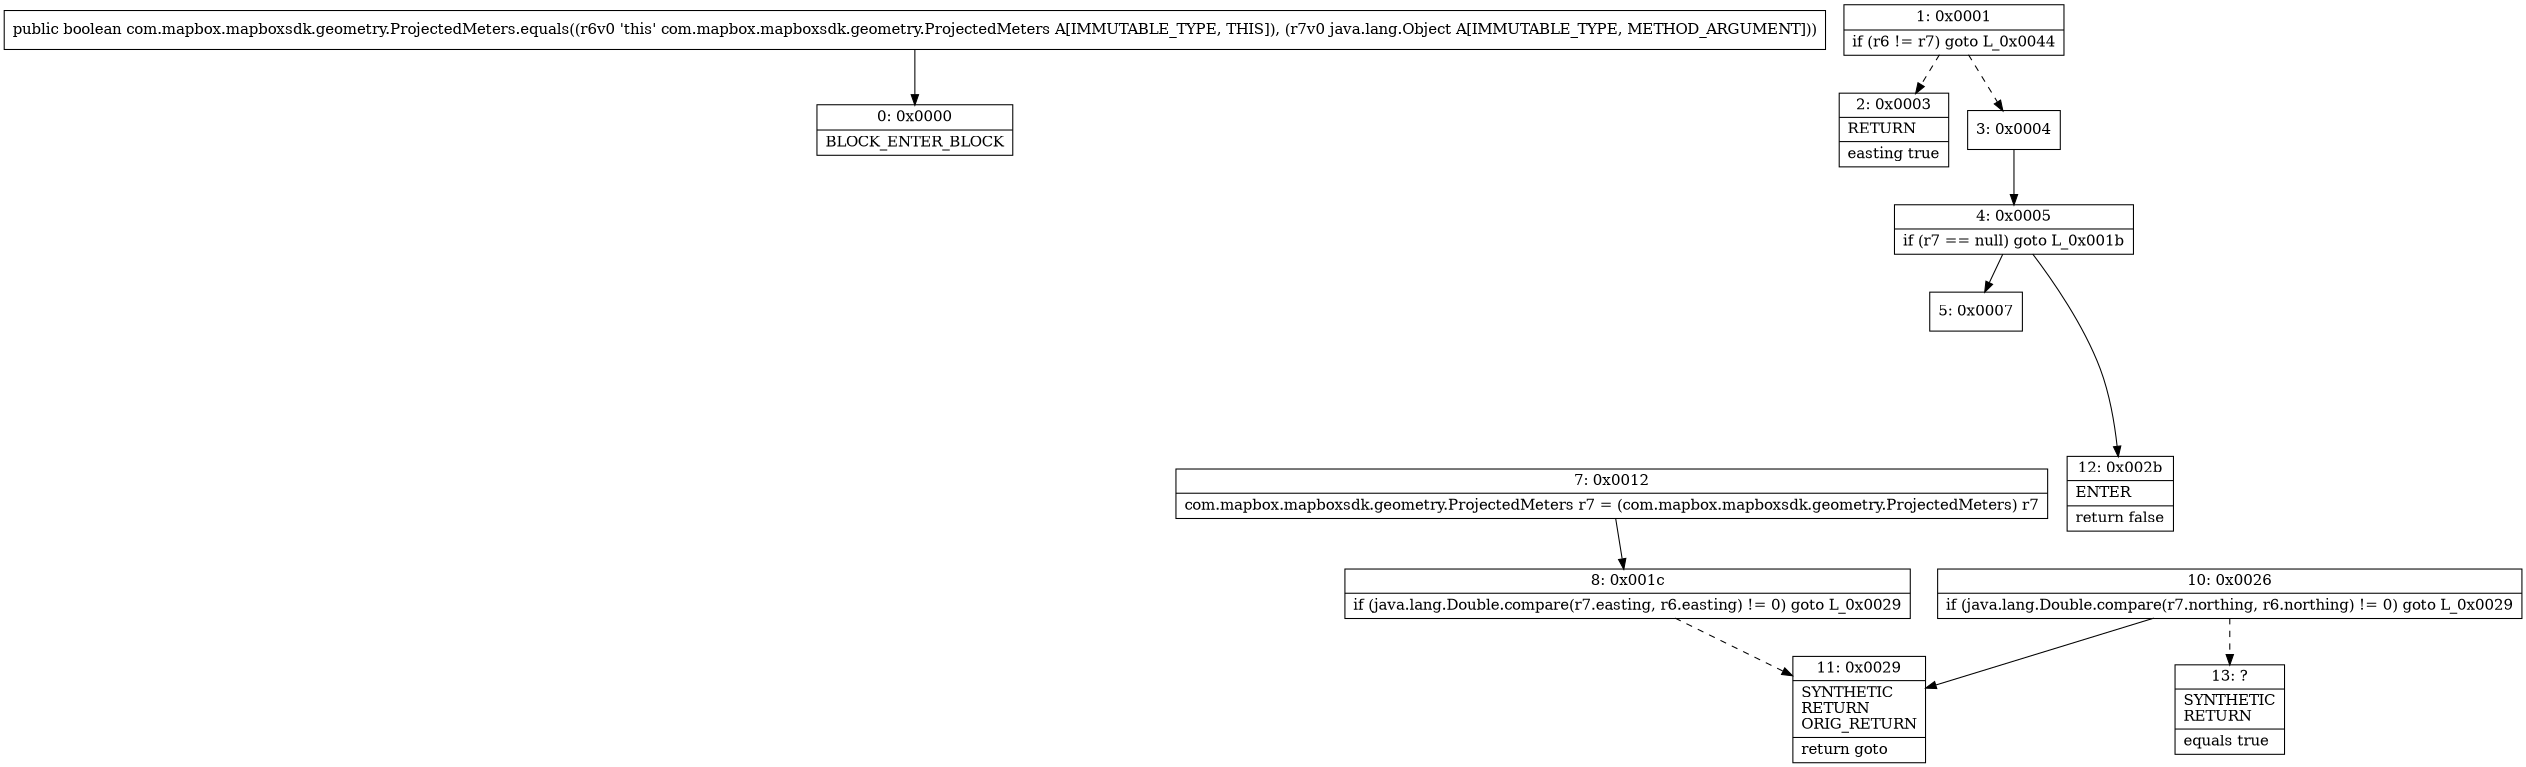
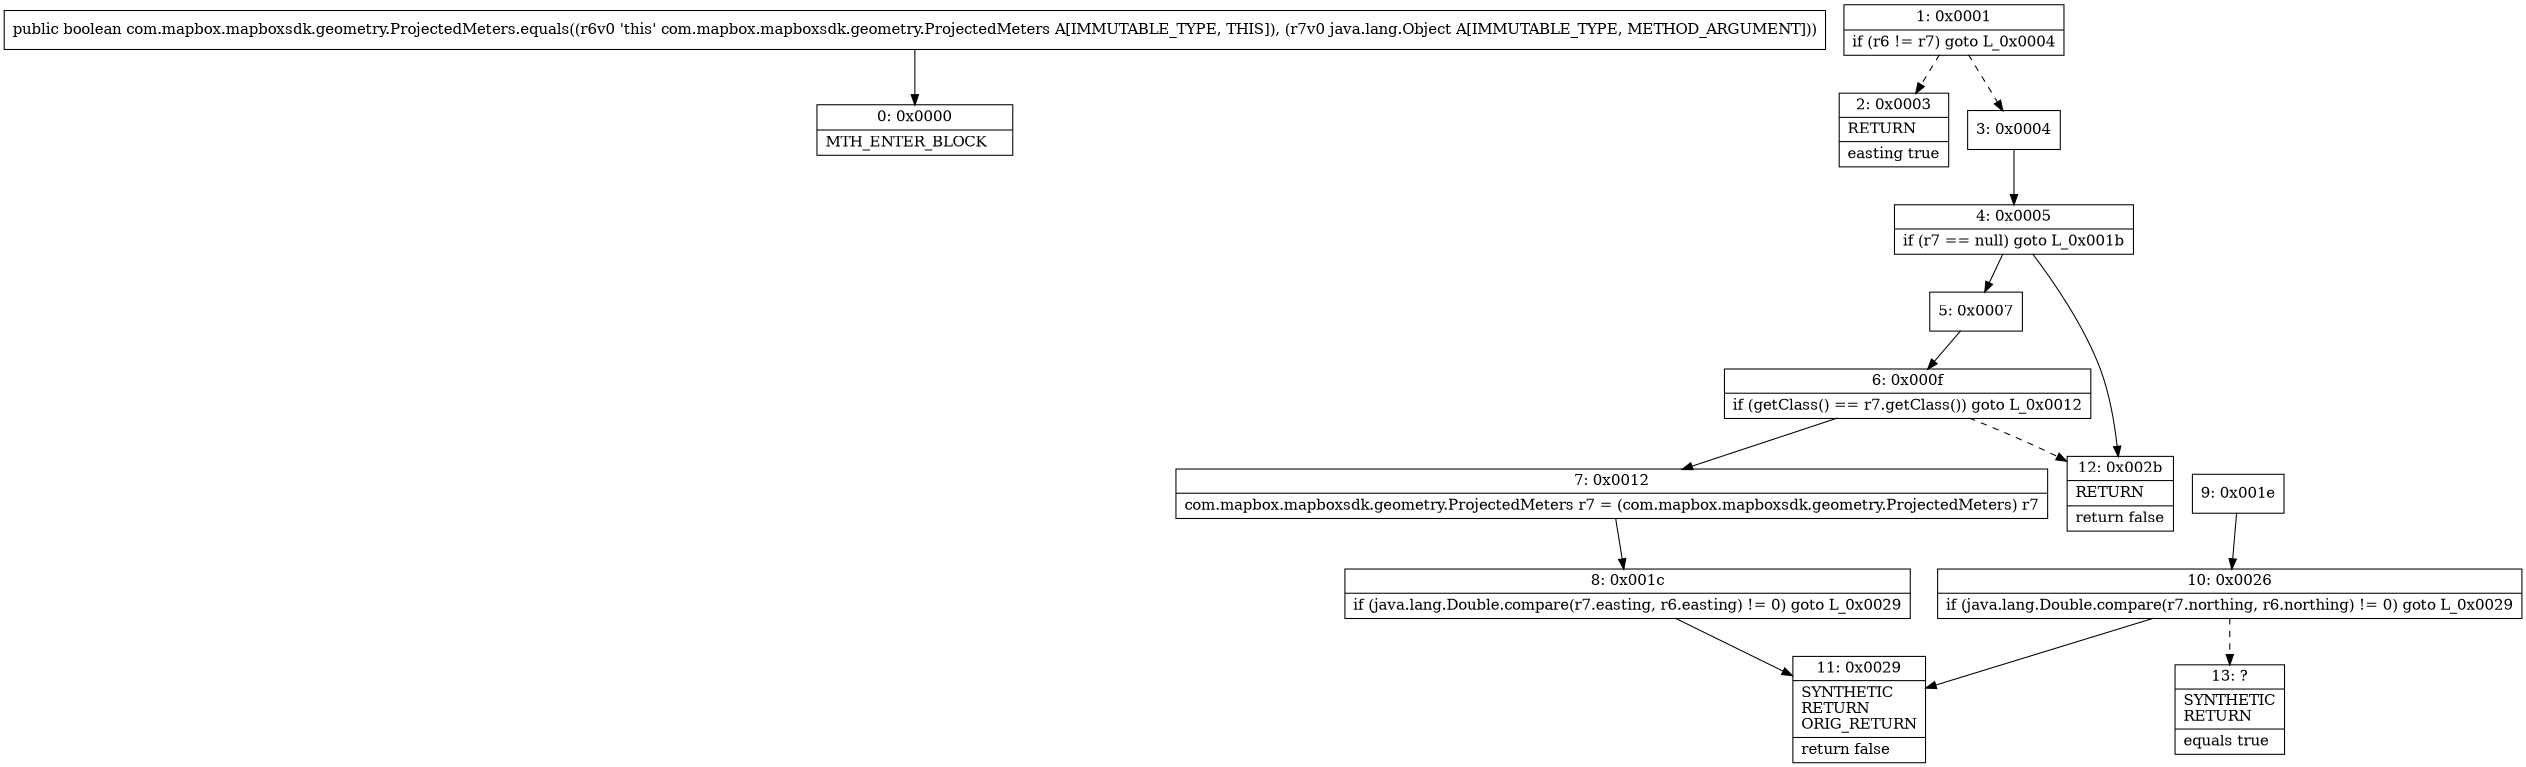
node "1: 0x0001": text "if (r6 != r7) goto L_0x0044" -> "if (r6 != r7) goto L_0x0004"
node "0: 0x0000": text "BLOCK_ENTER_BLOCK" -> "MTH_ENTER_BLOCK"
node "6: 0x000f": added
node "12: 0x002b": text "ENTER" -> "RETURN"
node "9: 0x001e": added
edge "8: 0x001c" -> "11: 0x0029": style dashed -> solid
node "11: 0x0029": text "return goto" -> "return false"
